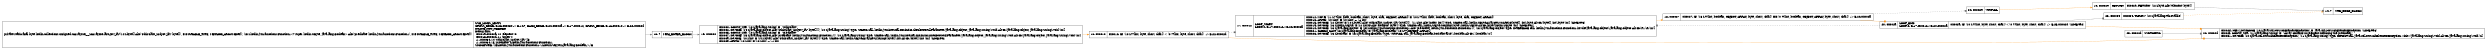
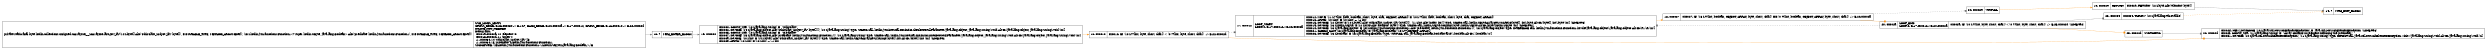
node "14: ?": text "MTH_EDGE_BLOCK" -> "MTH_EXIT_BLOCK"
edge "20: 0x002a" -> "22: 0x002d": now "20: 0x002a" -> "25: 0x002d"
